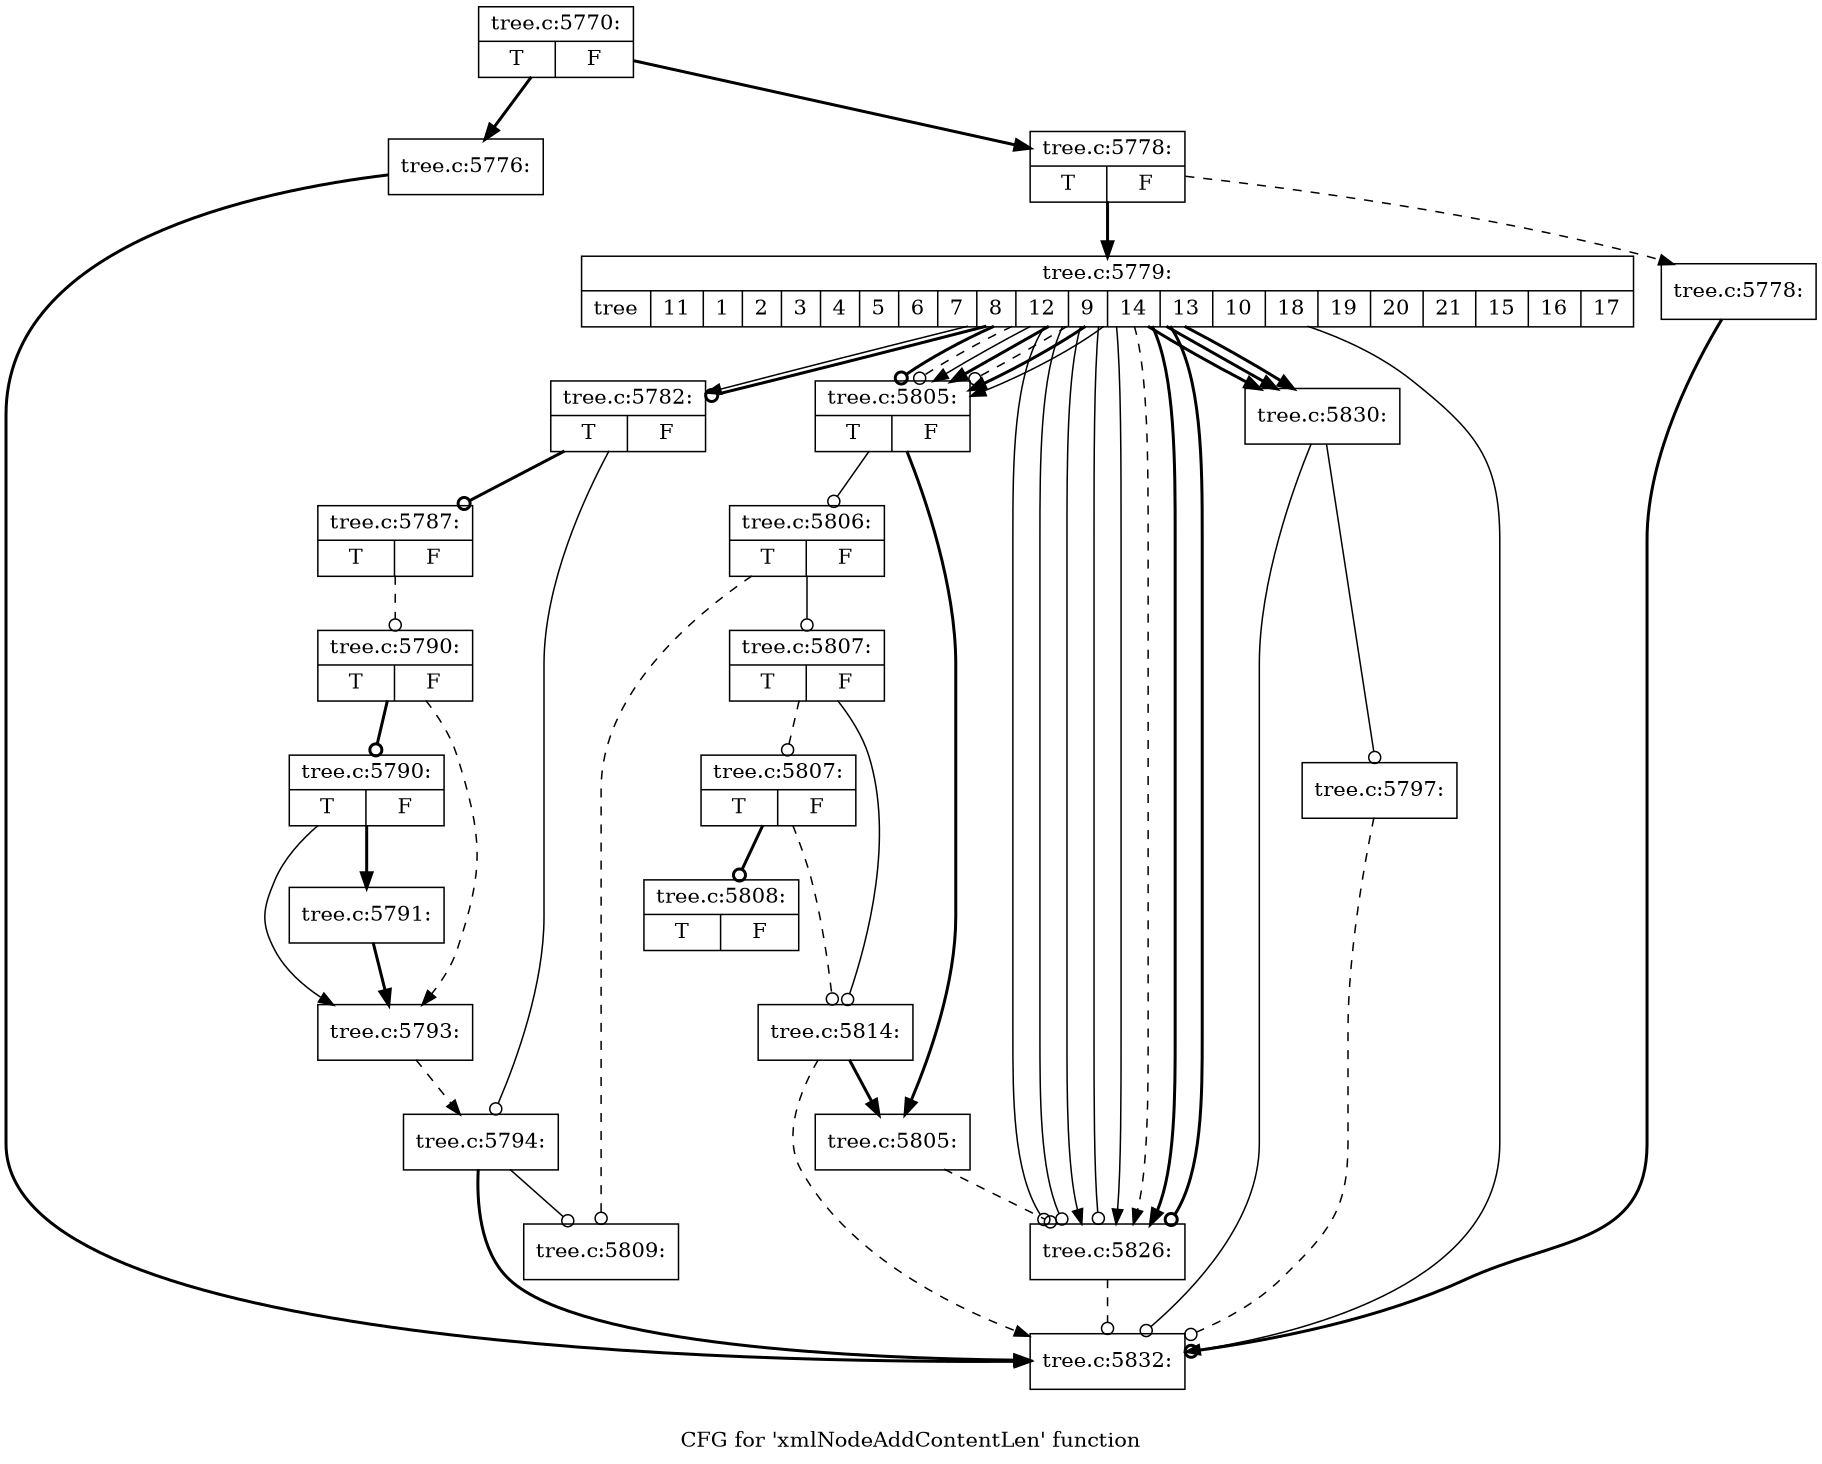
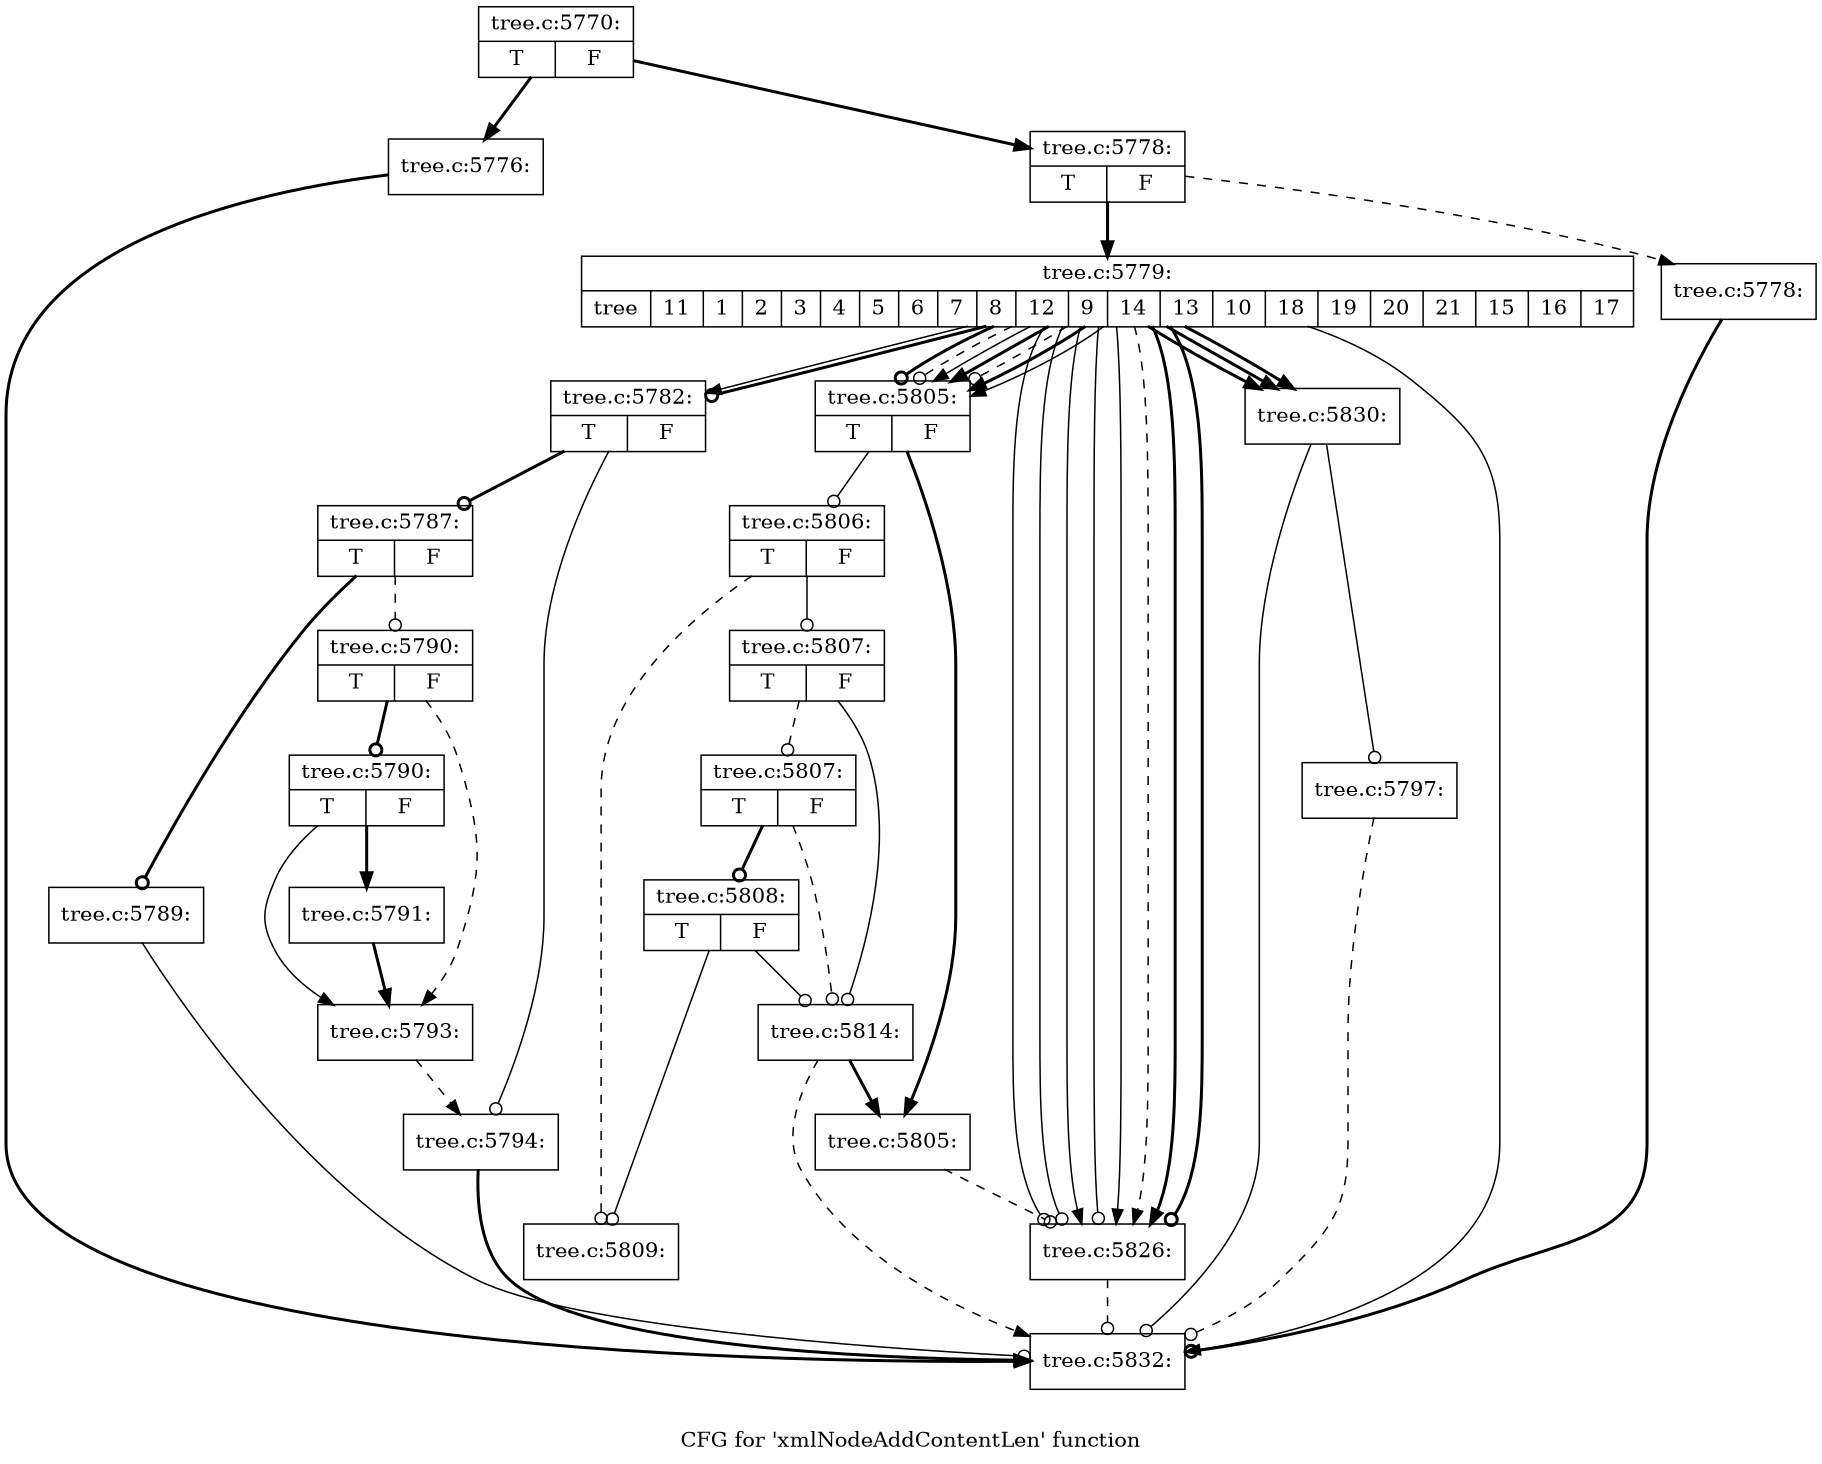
node "tree.c:5789:": added
edge "tree.c:5808:" -> "tree.c:5814:": added
edge "tree.c:5794:" -> "tree.c:5809:": now "tree.c:5808:" -> "tree.c:5809:"
